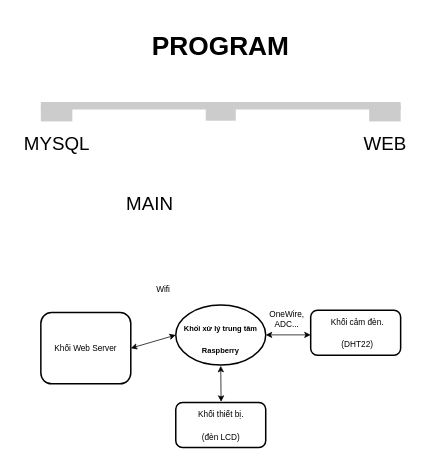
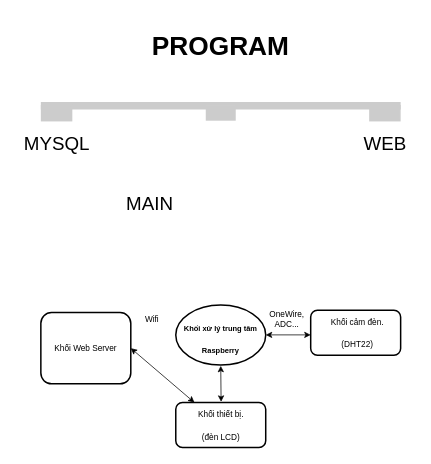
node "Wifi": moved (163, 289) -> (152, 319)
edge "Khối xử lý trung tâm Raspberry" -- "Khối Web Server": now "Khối thiết bị. (đèn LCD)" -- "Khối Web Server"
